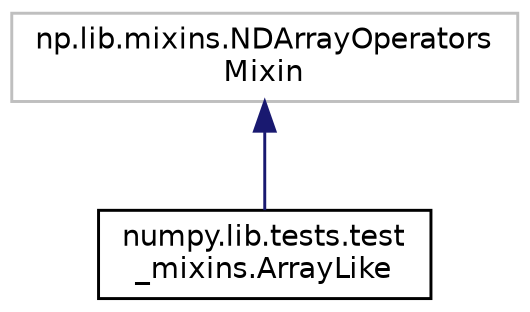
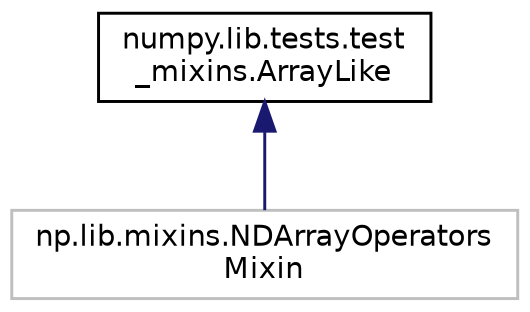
edge "numpy.lib.tests.test _mixins.ArrayLike" -> "np.lib.mixins.NDArrayOperators Mixin": reversed
